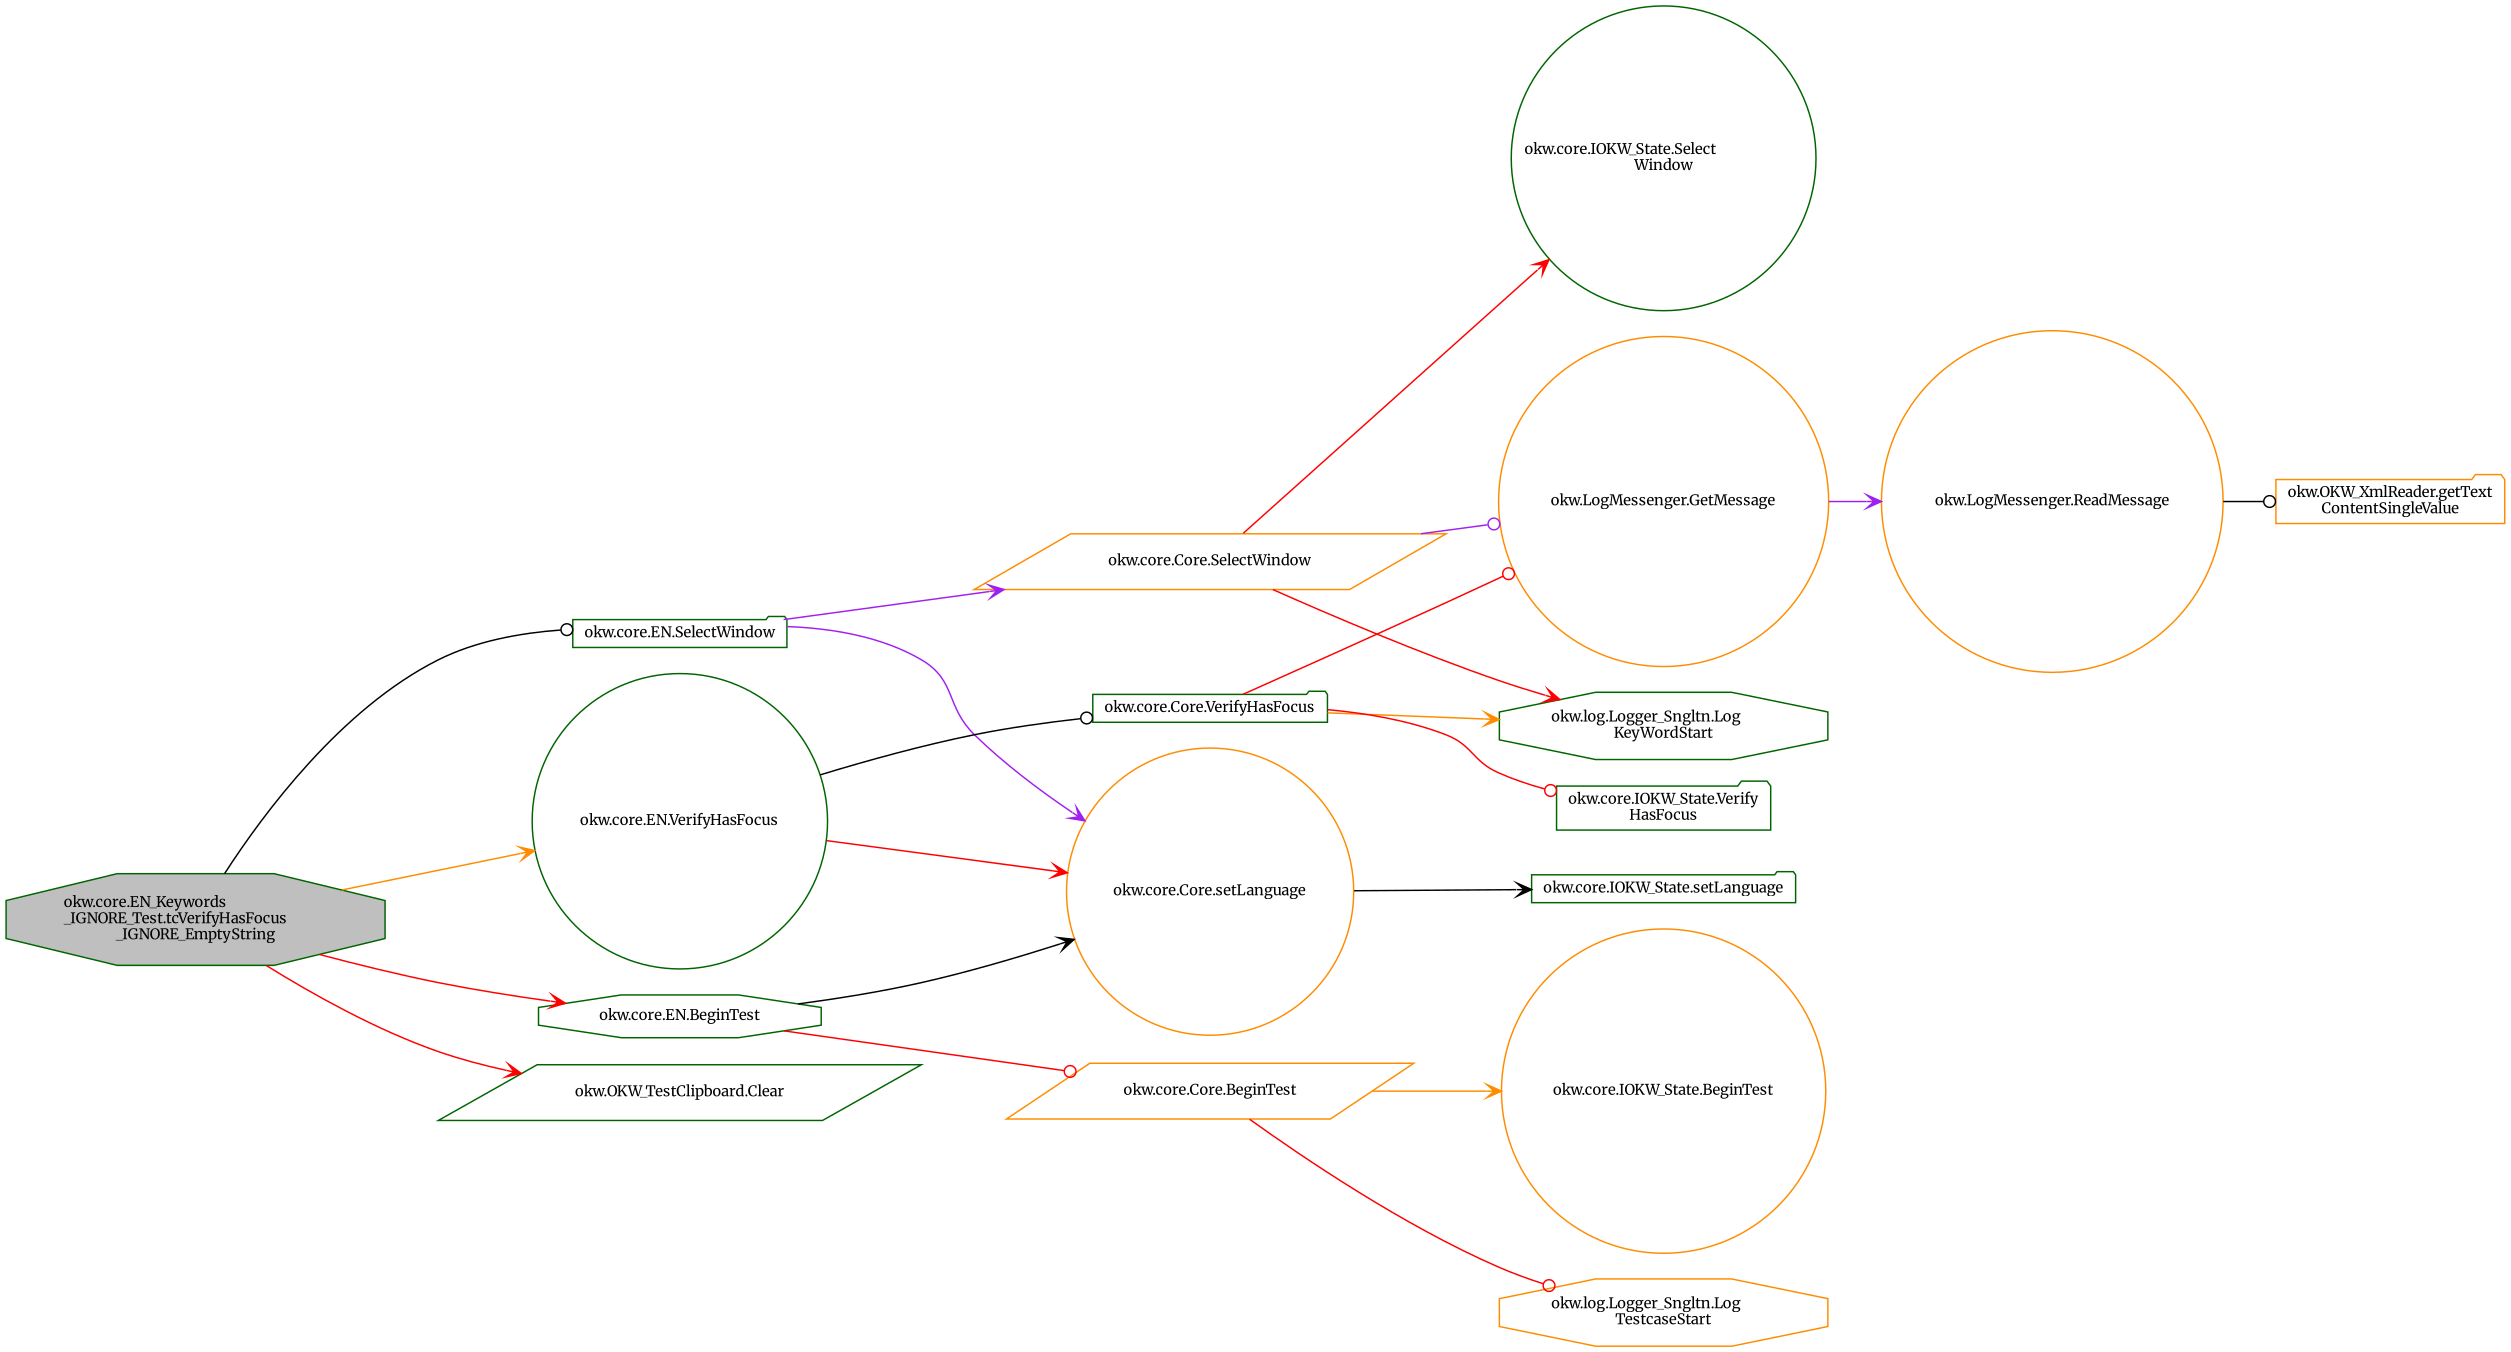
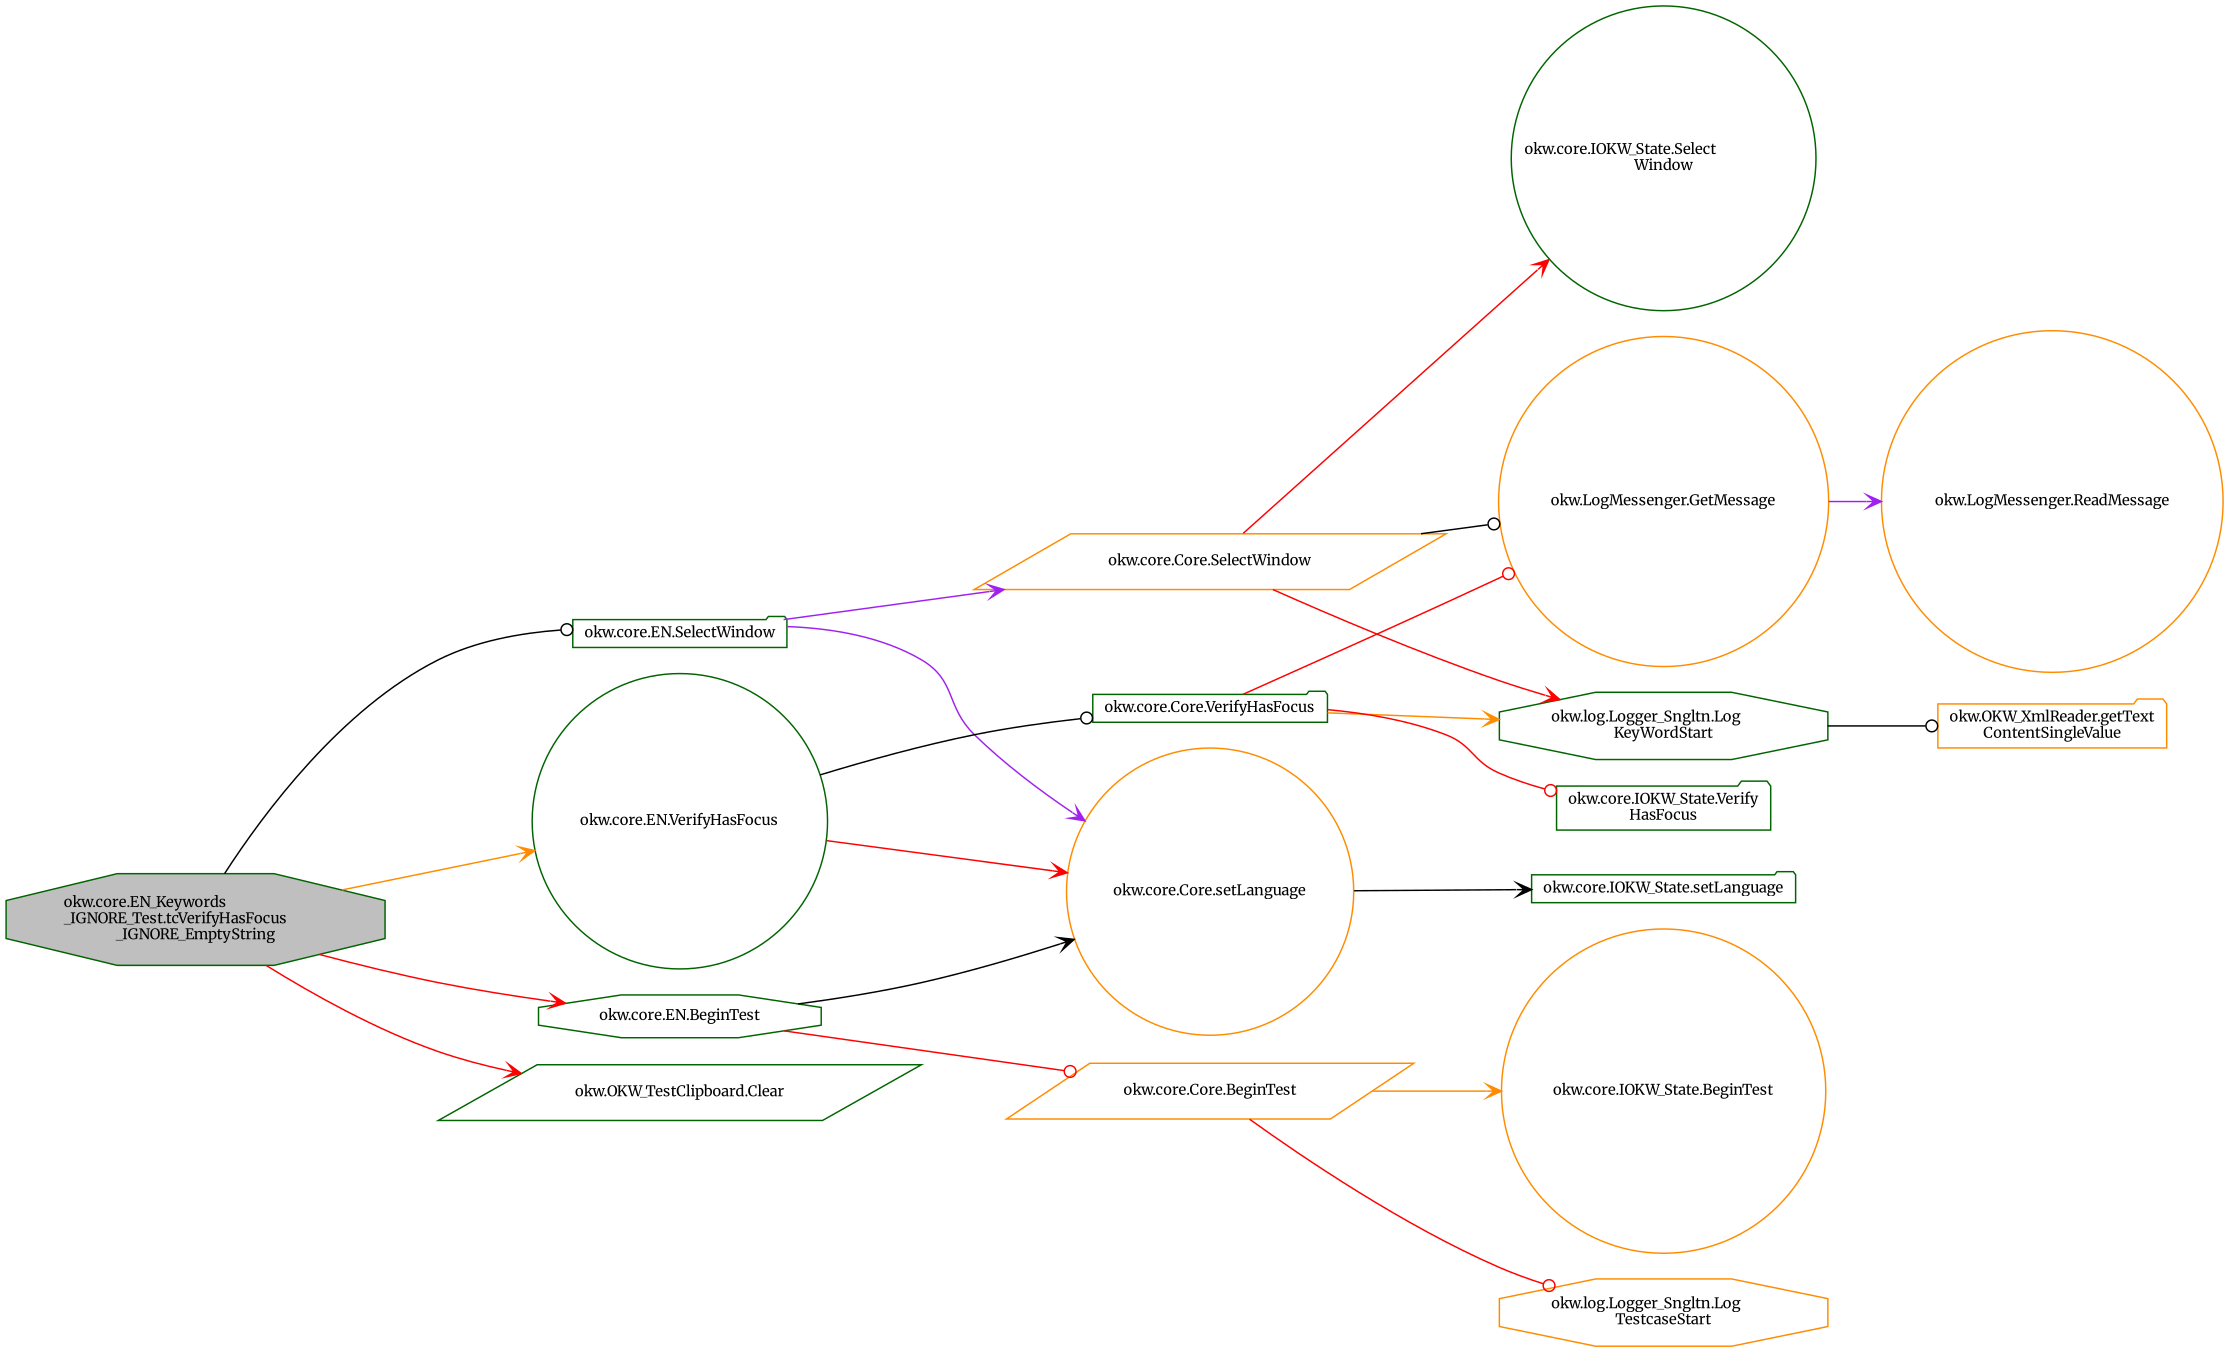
edge "okw.LogMessenger.ReadMessage" -> "okw.OKW_XmlReader.getText ContentSingleValue": now "okw.log.Logger_Sngltn.Log KeyWordStart" -> "okw.OKW_XmlReader.getText ContentSingleValue"
edge "okw.core.Core.SelectWindow" -> "okw.LogMessenger.GetMessage": color purple -> black
